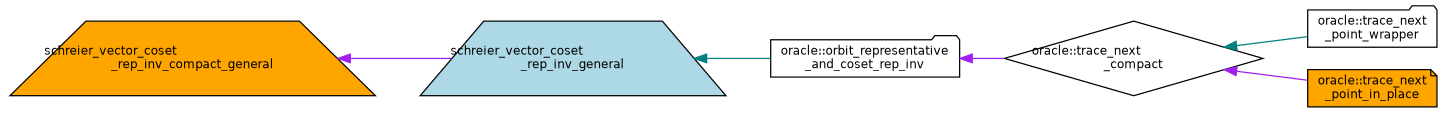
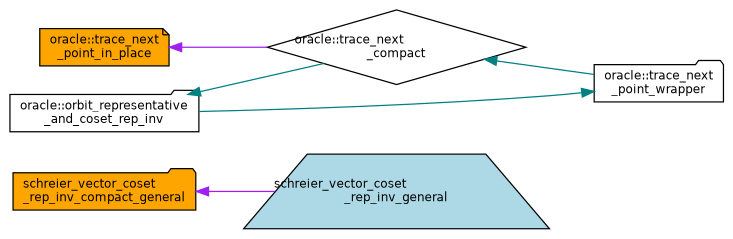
node "schreier_vector_coset _rep_inv_compact_general": shape trapezium -> folder
edge "oracle::orbit_representative _and_coset_rep_inv" -> "schreier_vector_coset _rep_inv_general": now "oracle::orbit_representative _and_coset_rep_inv" -> "oracle::trace_next _point_wrapper"
edge "oracle::trace_next _compact" -> "oracle::orbit_representative _and_coset_rep_inv": color purple -> teal
edge "oracle::trace_next _point_in_place" -> "oracle::trace_next _compact": reversed
